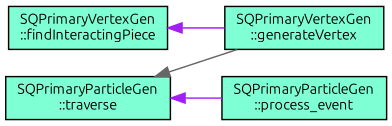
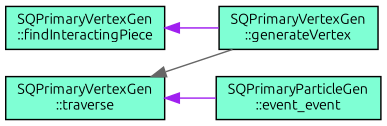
node "SQPrimaryParticleGen ::traverse": label "SQPrimaryParticleGen ::traverse" -> "SQPrimaryVertexGen ::traverse"
node "SQPrimaryParticleGen ::process_event": label "SQPrimaryParticleGen ::process_event" -> "SQPrimaryParticleGen ::event_event"
